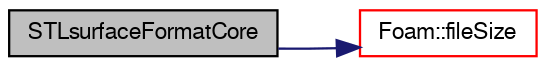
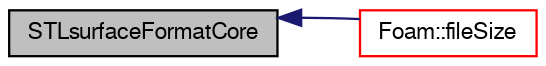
edge "STLsurfaceFormatCore" -> "Foam::fileSize": reversed
